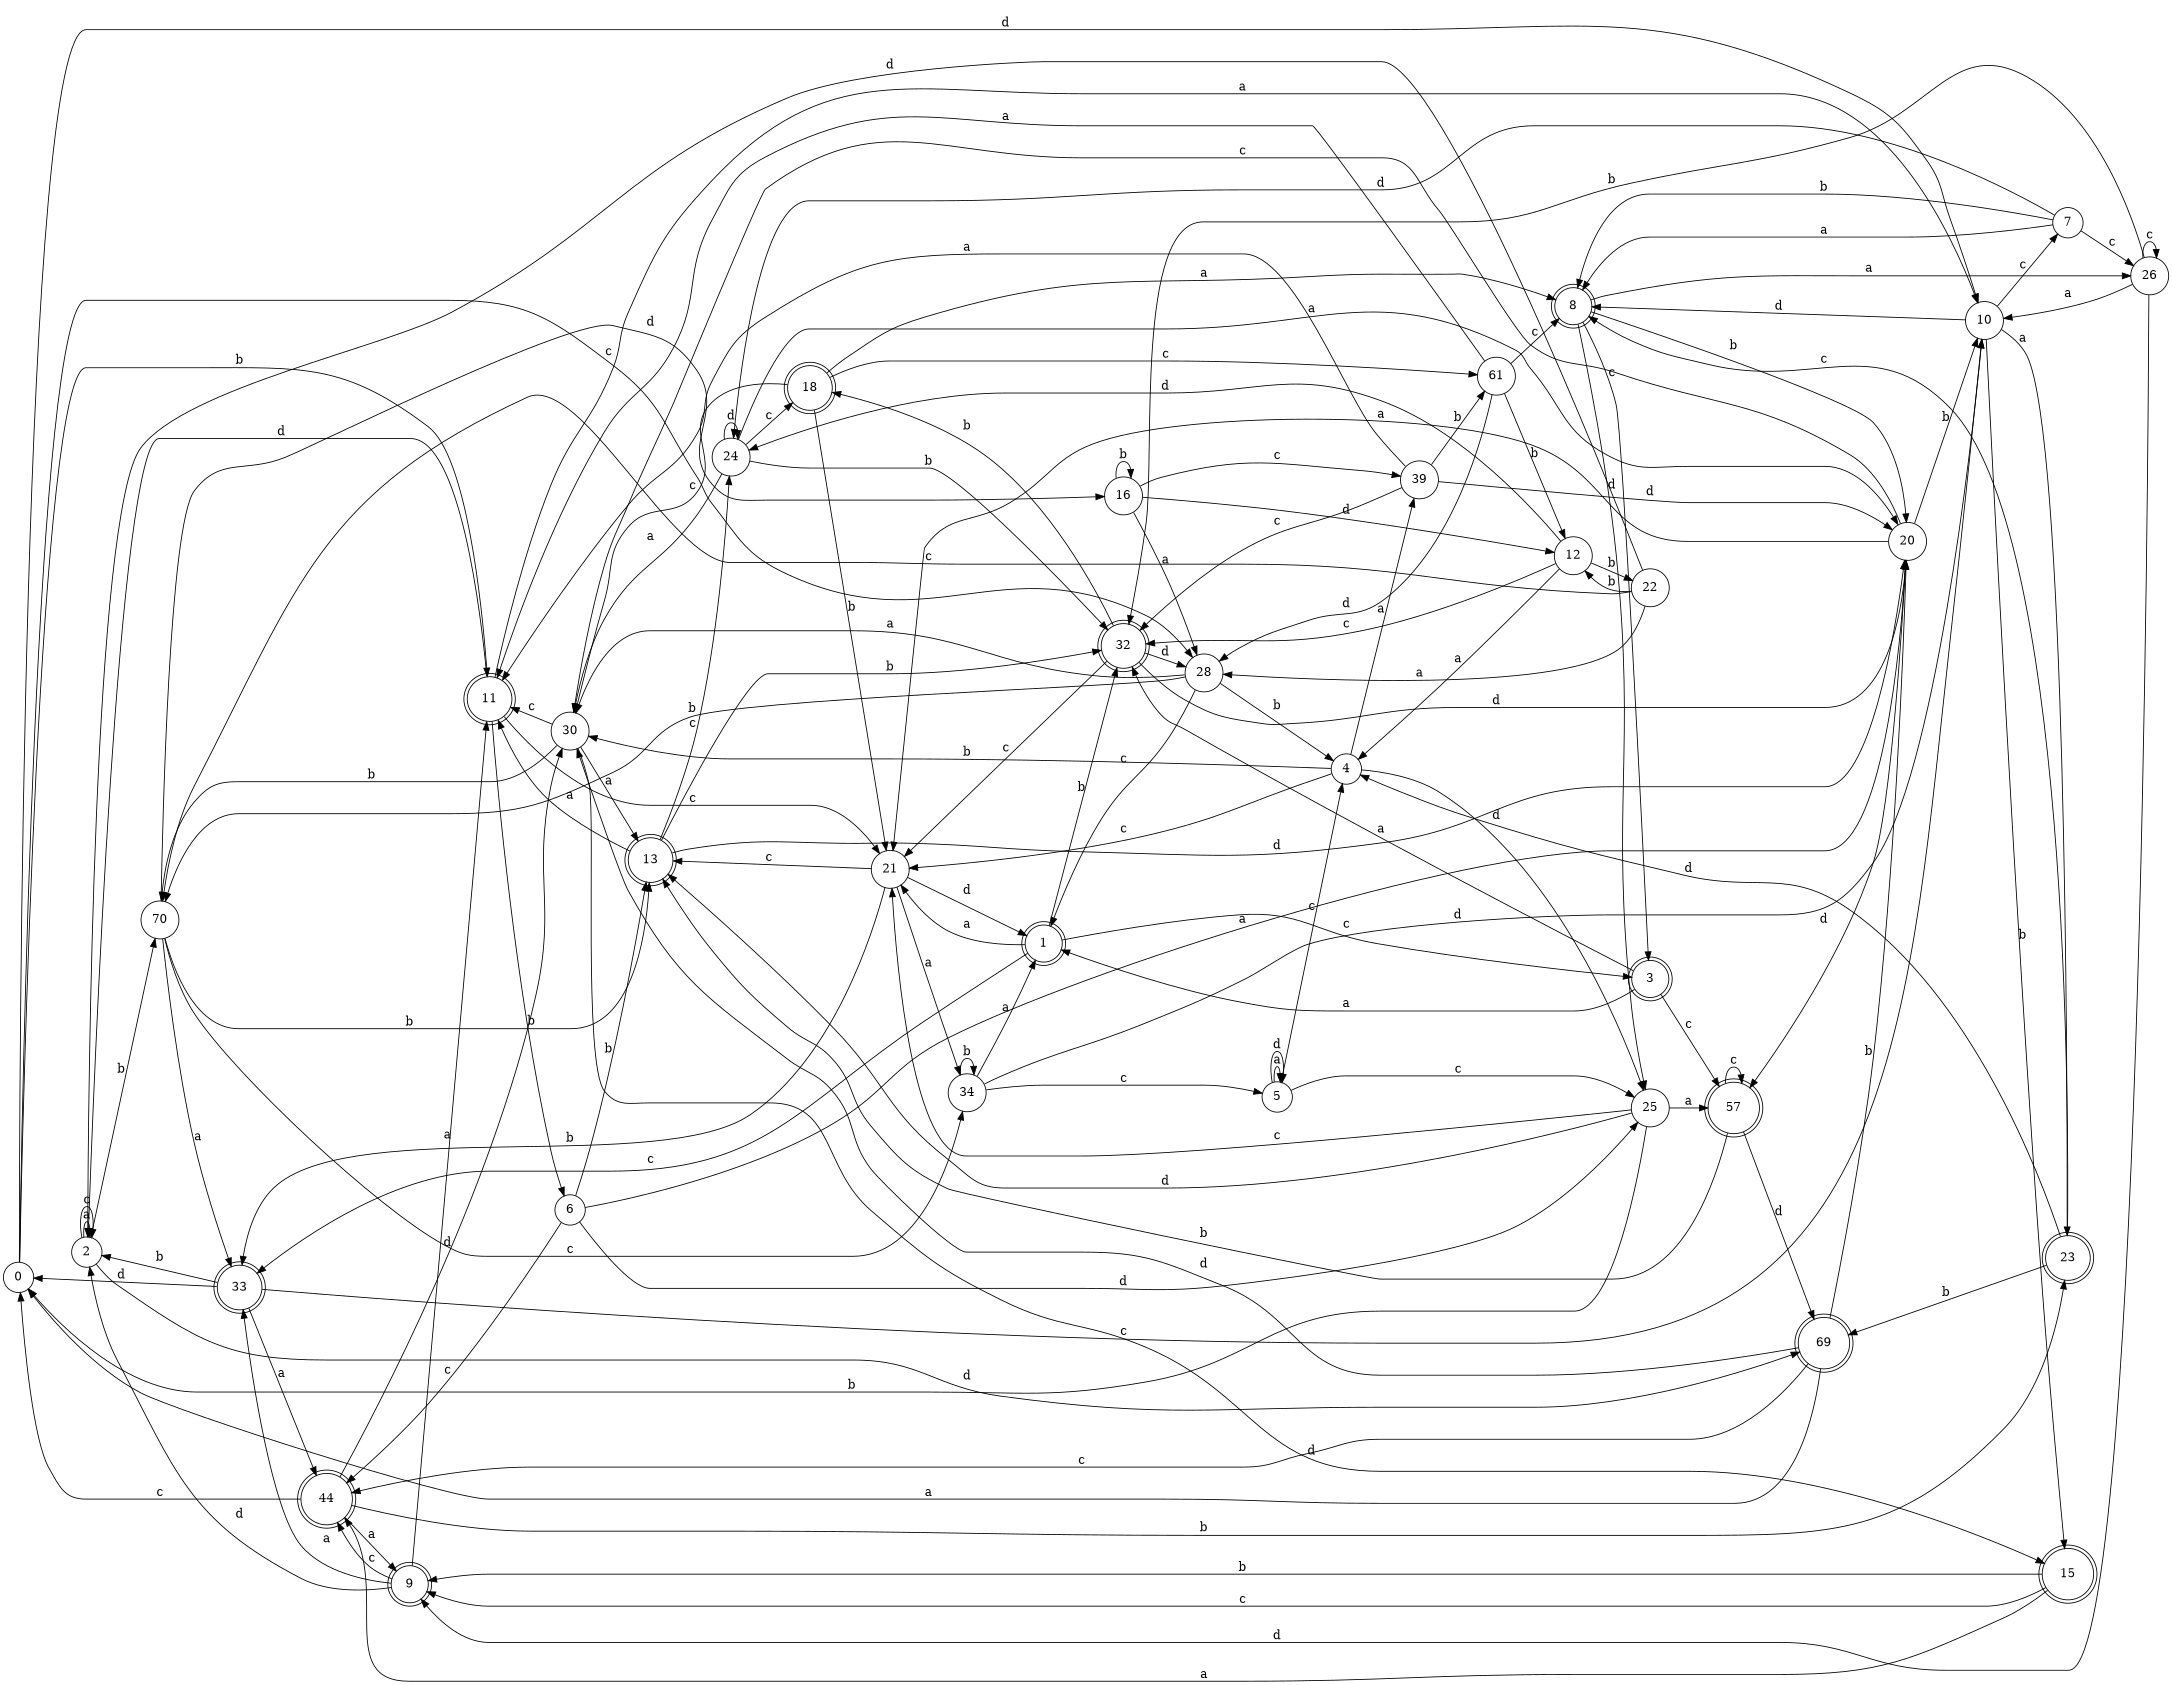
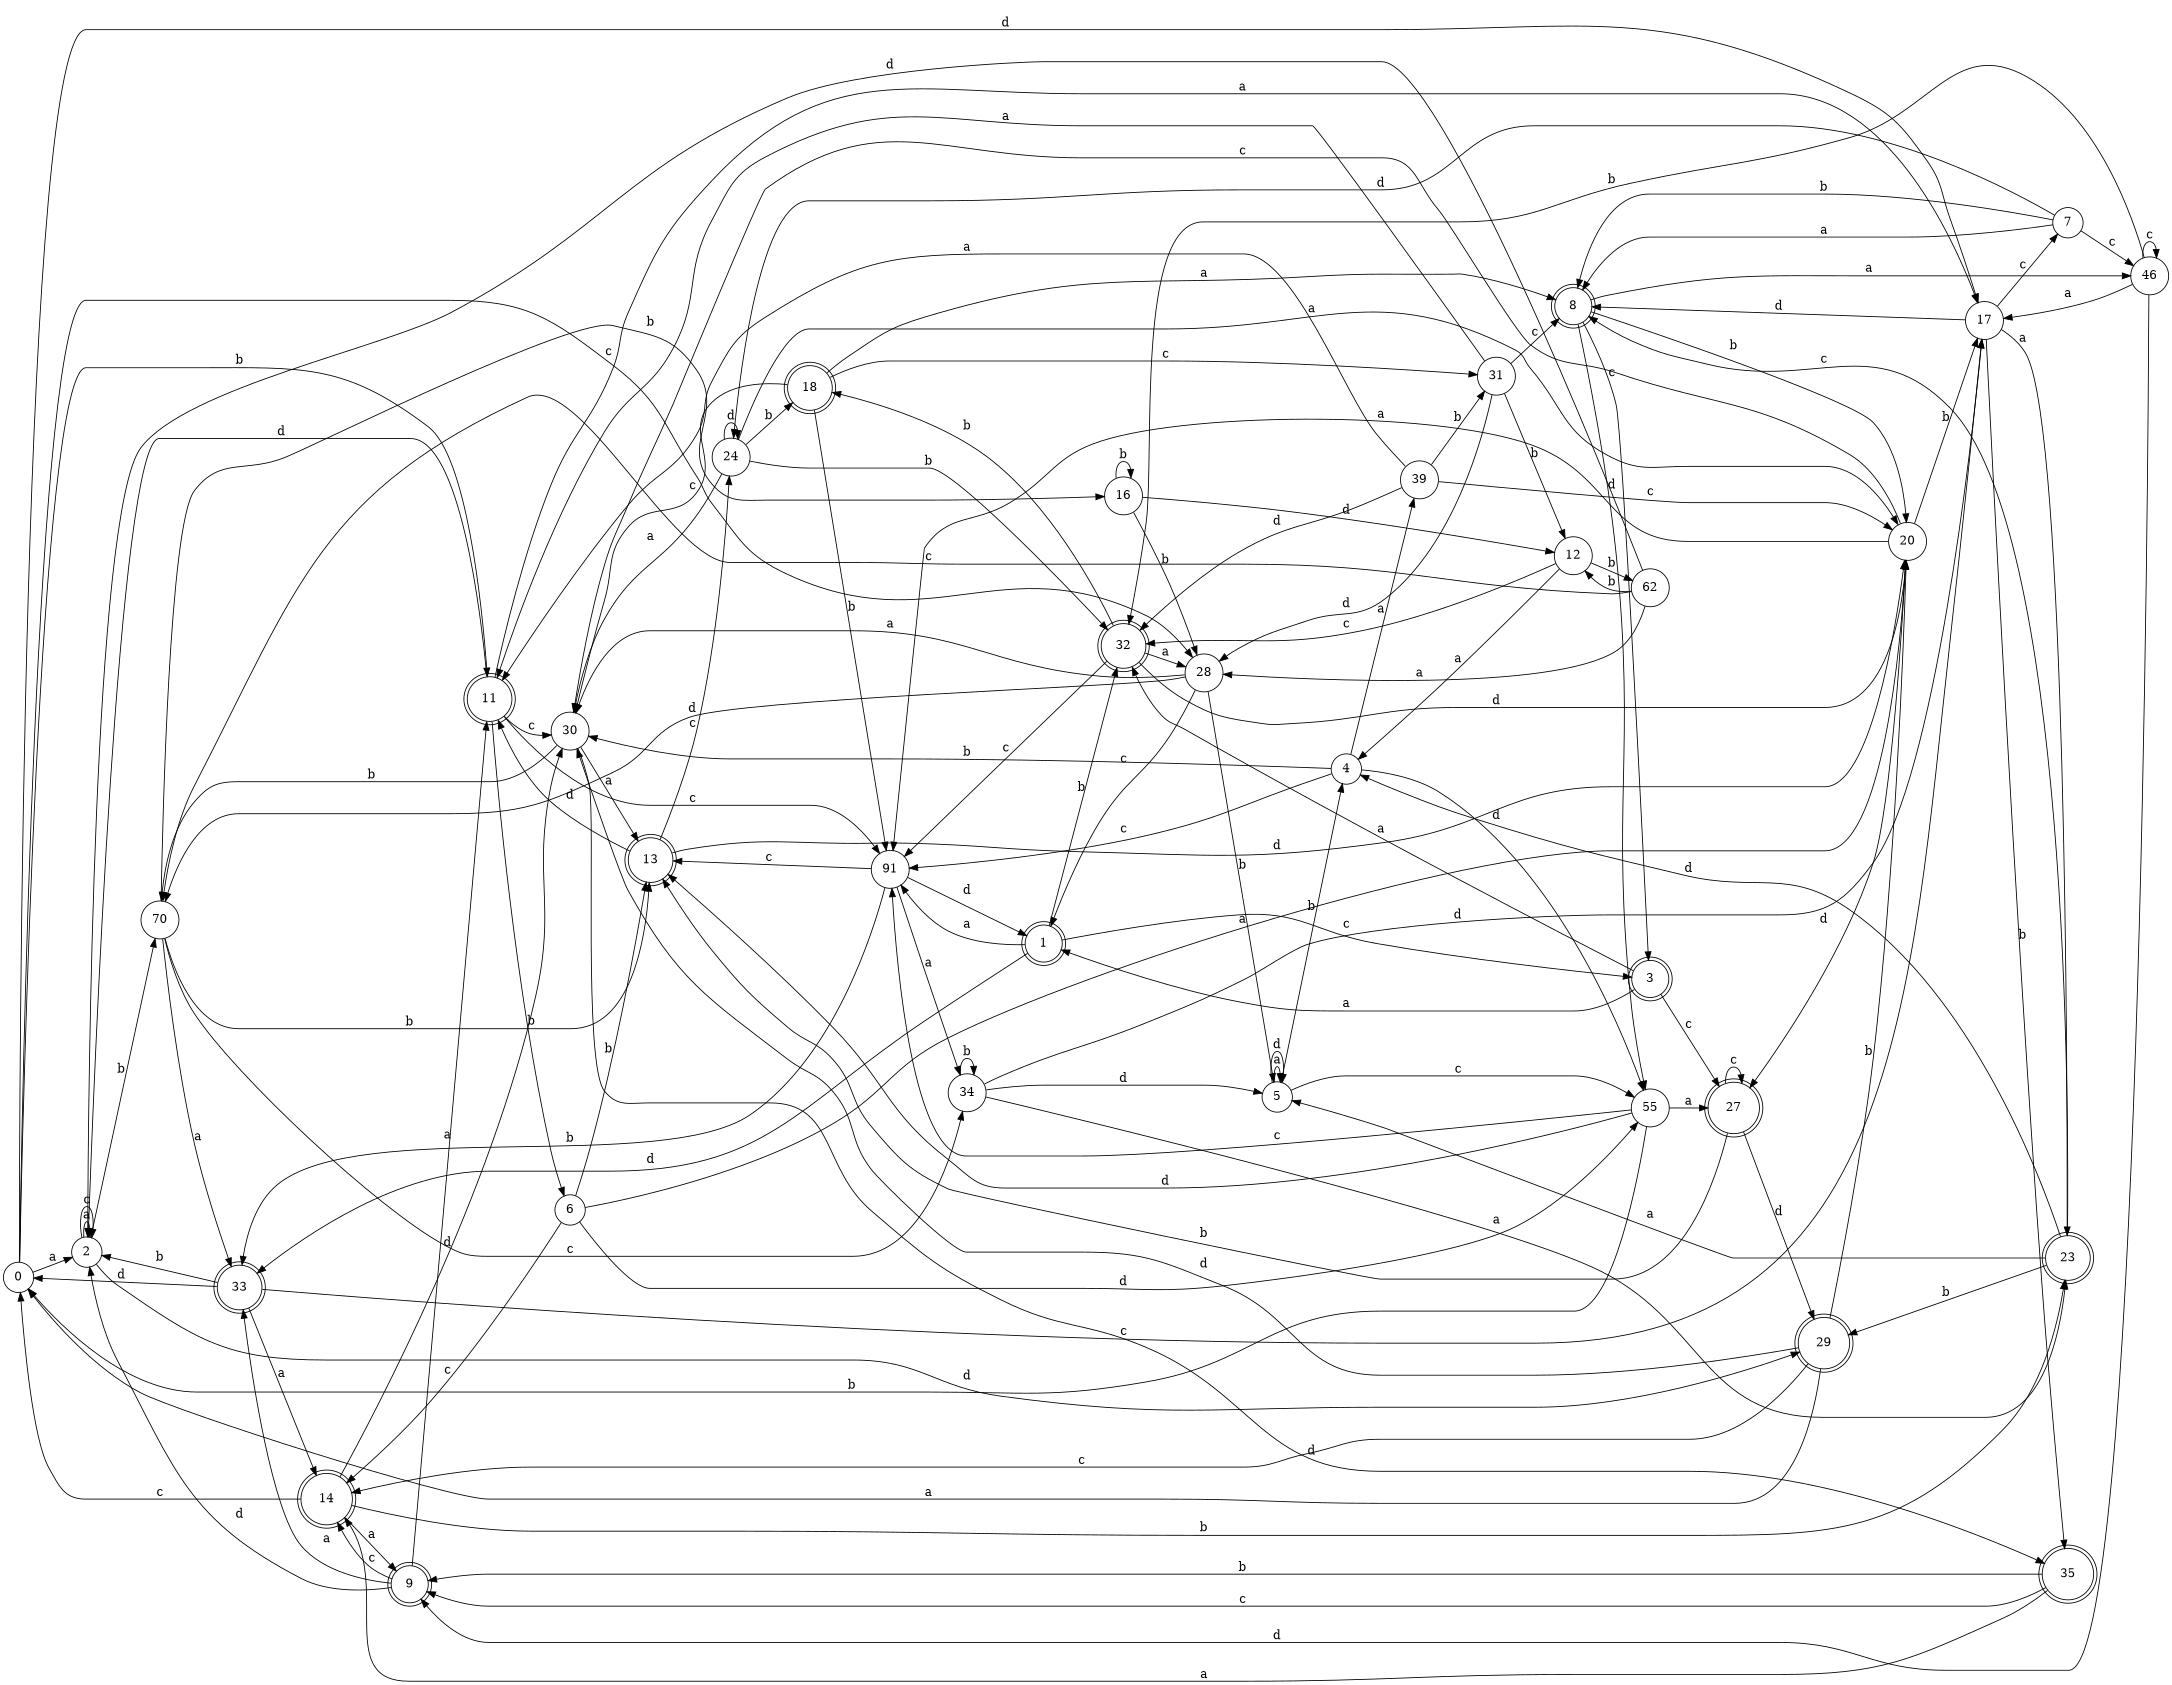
node "26": label "26" -> "46"
node "10": label "10" -> "17"
edge "70" -> "16": label "d" -> "b"
node "61": label "61" -> "31"
edge "12" -> "24": removed, label "d"
edge "24" -> "18": label "c" -> "b"
edge "16" -> "39": removed, label "c"
edge "39" -> "20": label "d" -> "c"
edge "39" -> "32": label "c" -> "d"
edge "16" -> "28": label "a" -> "b"
node "22": label "22" -> "62"
edge "32" -> "28": label "d" -> "a"
edge "13" -> "32": removed, label "b"
edge "28" -> "70": label "b" -> "d"
edge "30" -> "11": reversed
edge "28" -> "4": now "28" -> "5"
edge "13" -> "11": label "a" -> "d"
node "21": label "21" -> "91"
edge "5" -> "4": label "c" -> "b"
edge "34" -> "1": now "34" -> "23"
edge "34" -> "5": label "c" -> "d"
node "25": label "25" -> "55"
node "57": label "57" -> "27"
edge "1" -> "33": label "c" -> "d"
edge "23" -> "5": added, label "a"
edge "0" -> "2": added, label "a"
node "69": label "69" -> "29"
node "44": label "44" -> "14"
node "15": label "15" -> "35"
